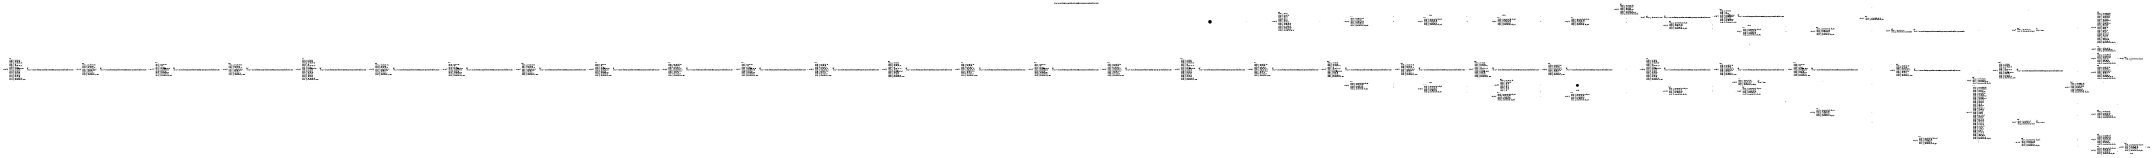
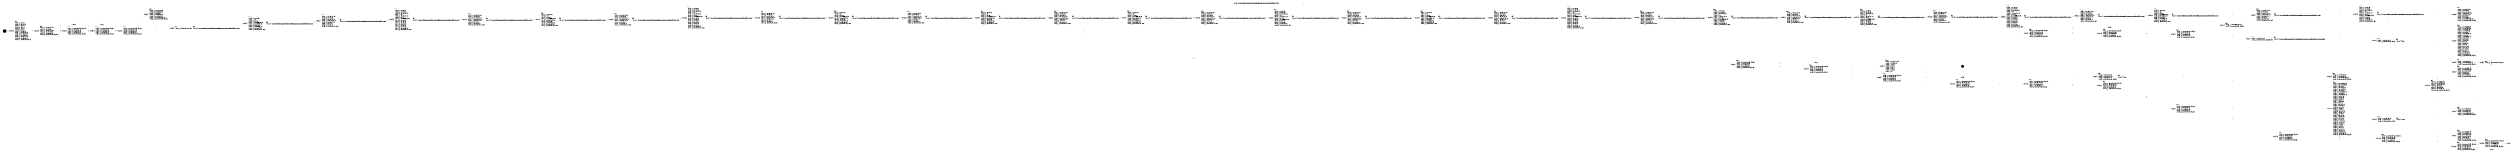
node "0x4016cb [31]": added
